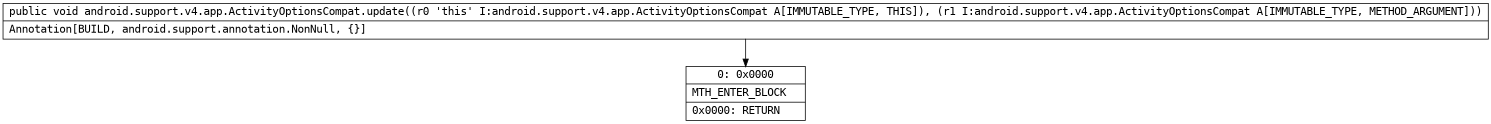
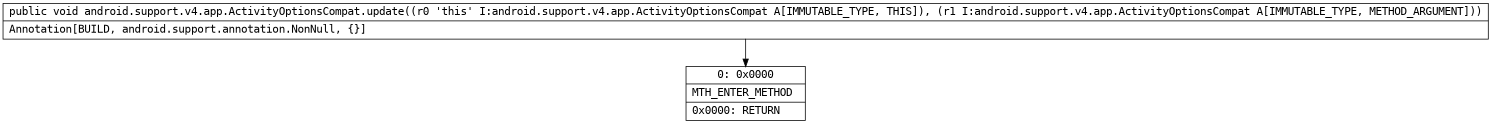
node "0: 0x0000": text "MTH_ENTER_BLOCK" -> "MTH_ENTER_METHOD"
